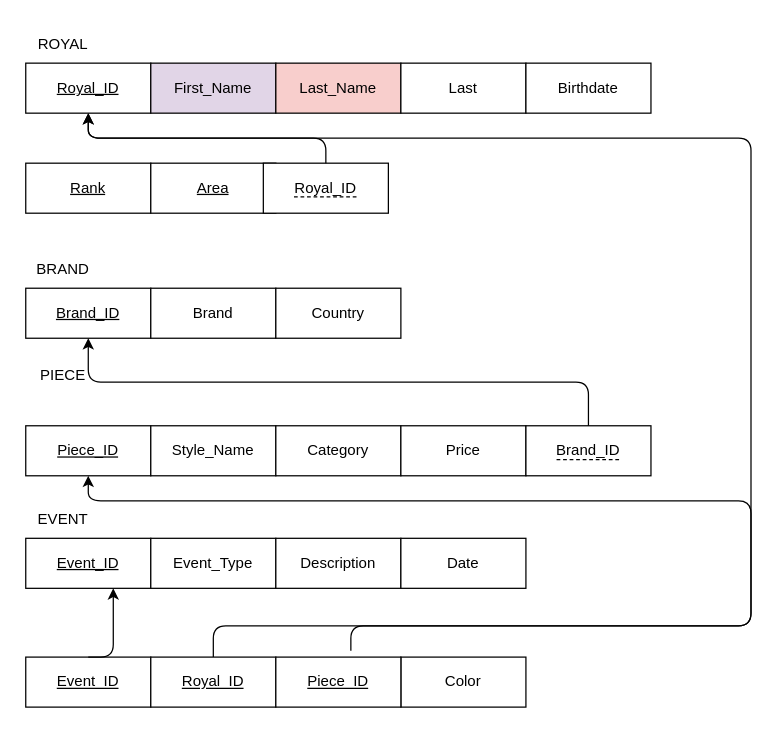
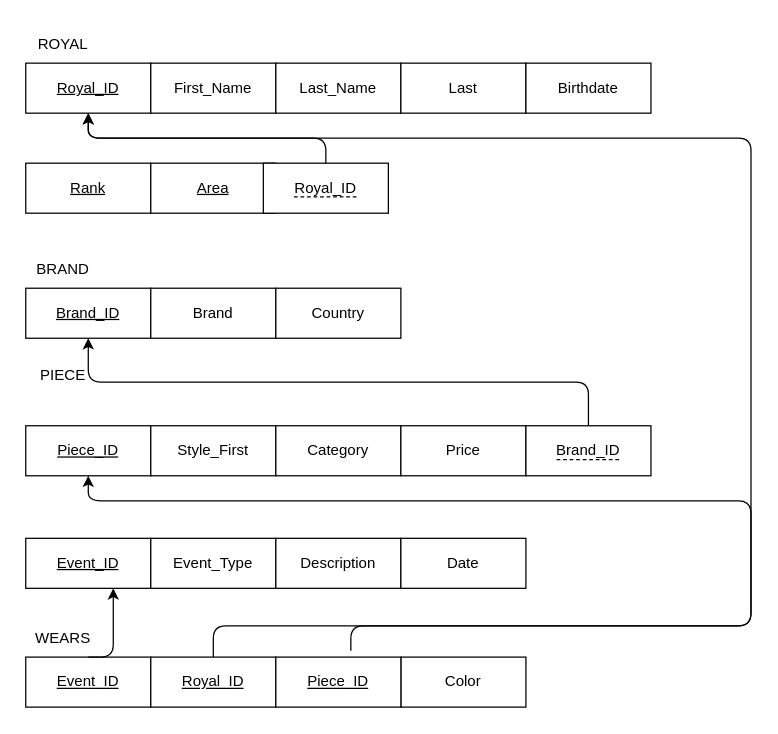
node "First_Name": fillcolor #e1d5e7 -> #ffffff
node "Last_Name": fillcolor #f8cecc -> #ffffff
node "Style_Name": label "Style_Name" -> "Style_First"
node "EVENT": removed
node "WEARS": added
